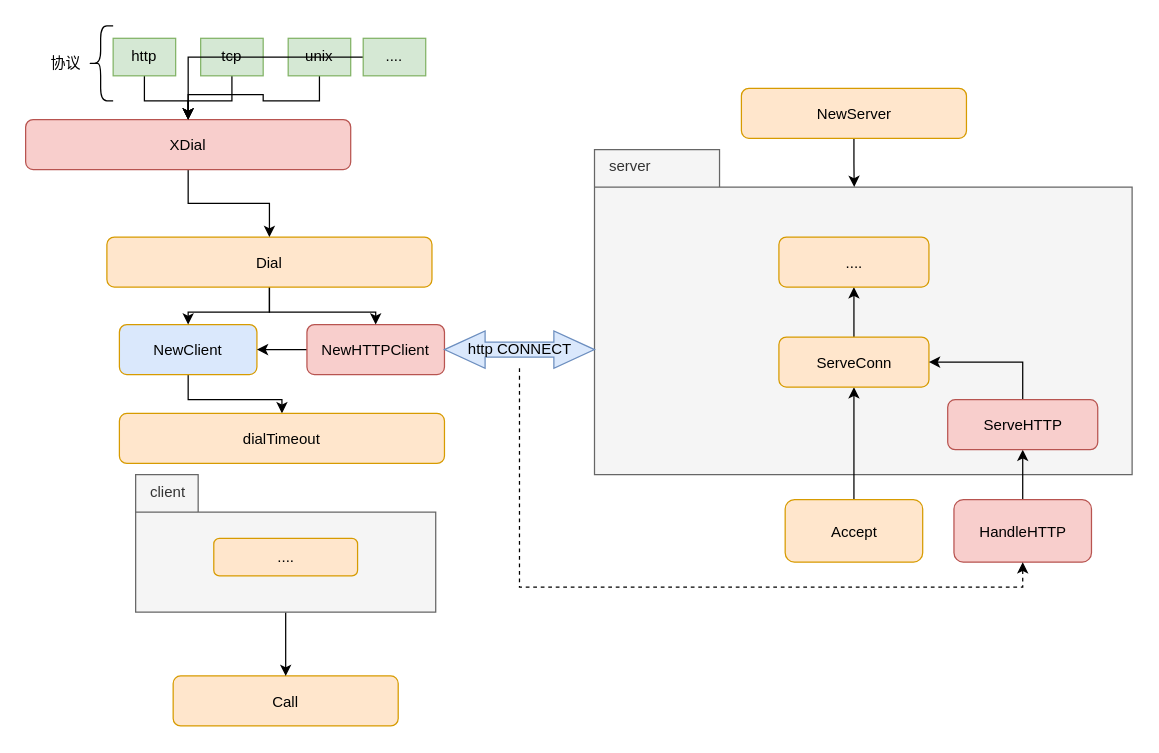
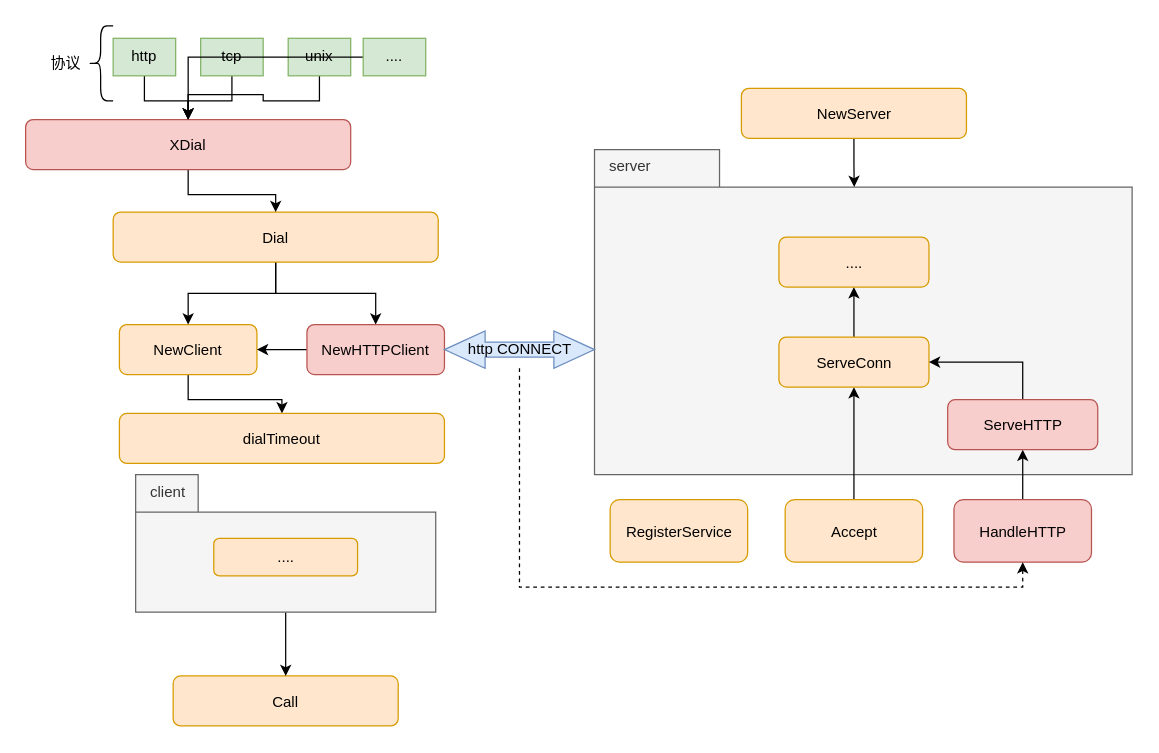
node "Dial": moved (269, 262) -> (276, 237)
node "NewClient": fillcolor #dae8fc -> #ffe6cc
node "RegisterService": added
